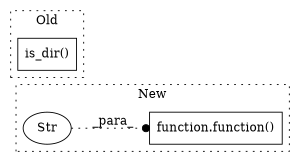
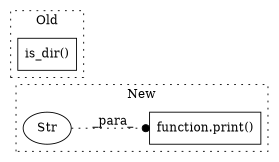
node "function.function()": label "function.function()" -> "function.print()"
